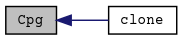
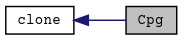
edge "clone" -> "Cpg": reversed
